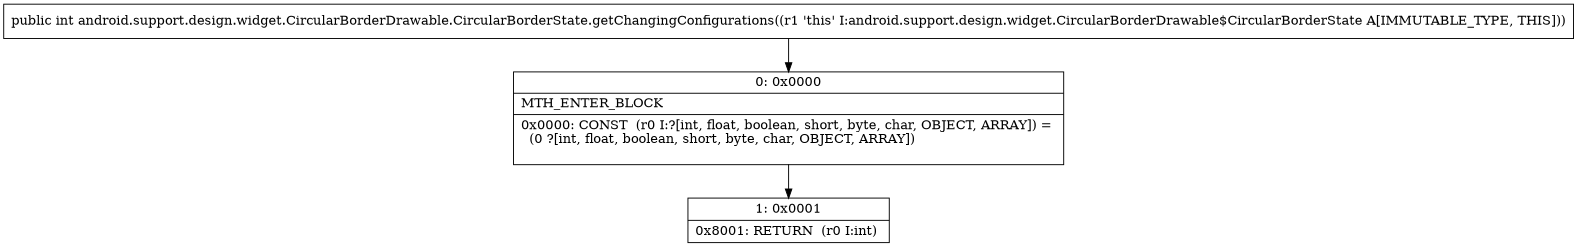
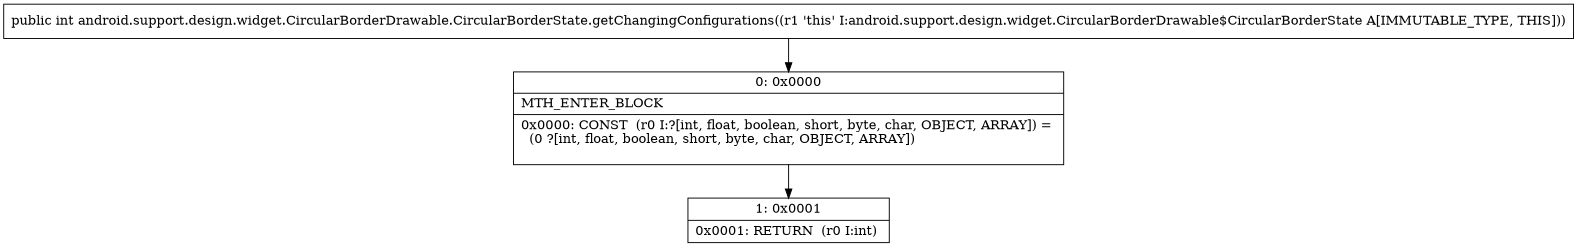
node "1: 0x0001": text "0x8001: RETURN  (r0 I:int)" -> "0x0001: RETURN  (r0 I:int)"
